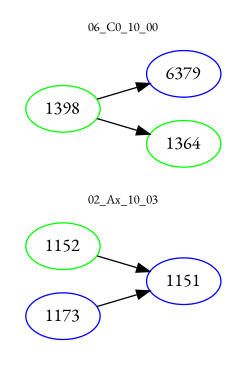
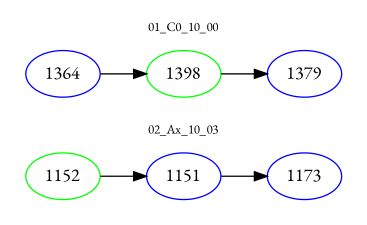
cluster "06_C0_10_00": label "06_C0_10_00" -> "01_C0_10_00"
node "6379": label "6379" -> "1379"
edge "1398" -> "1364": reversed
node "1364": color green -> blue
edge "1173" -> "1151": reversed
